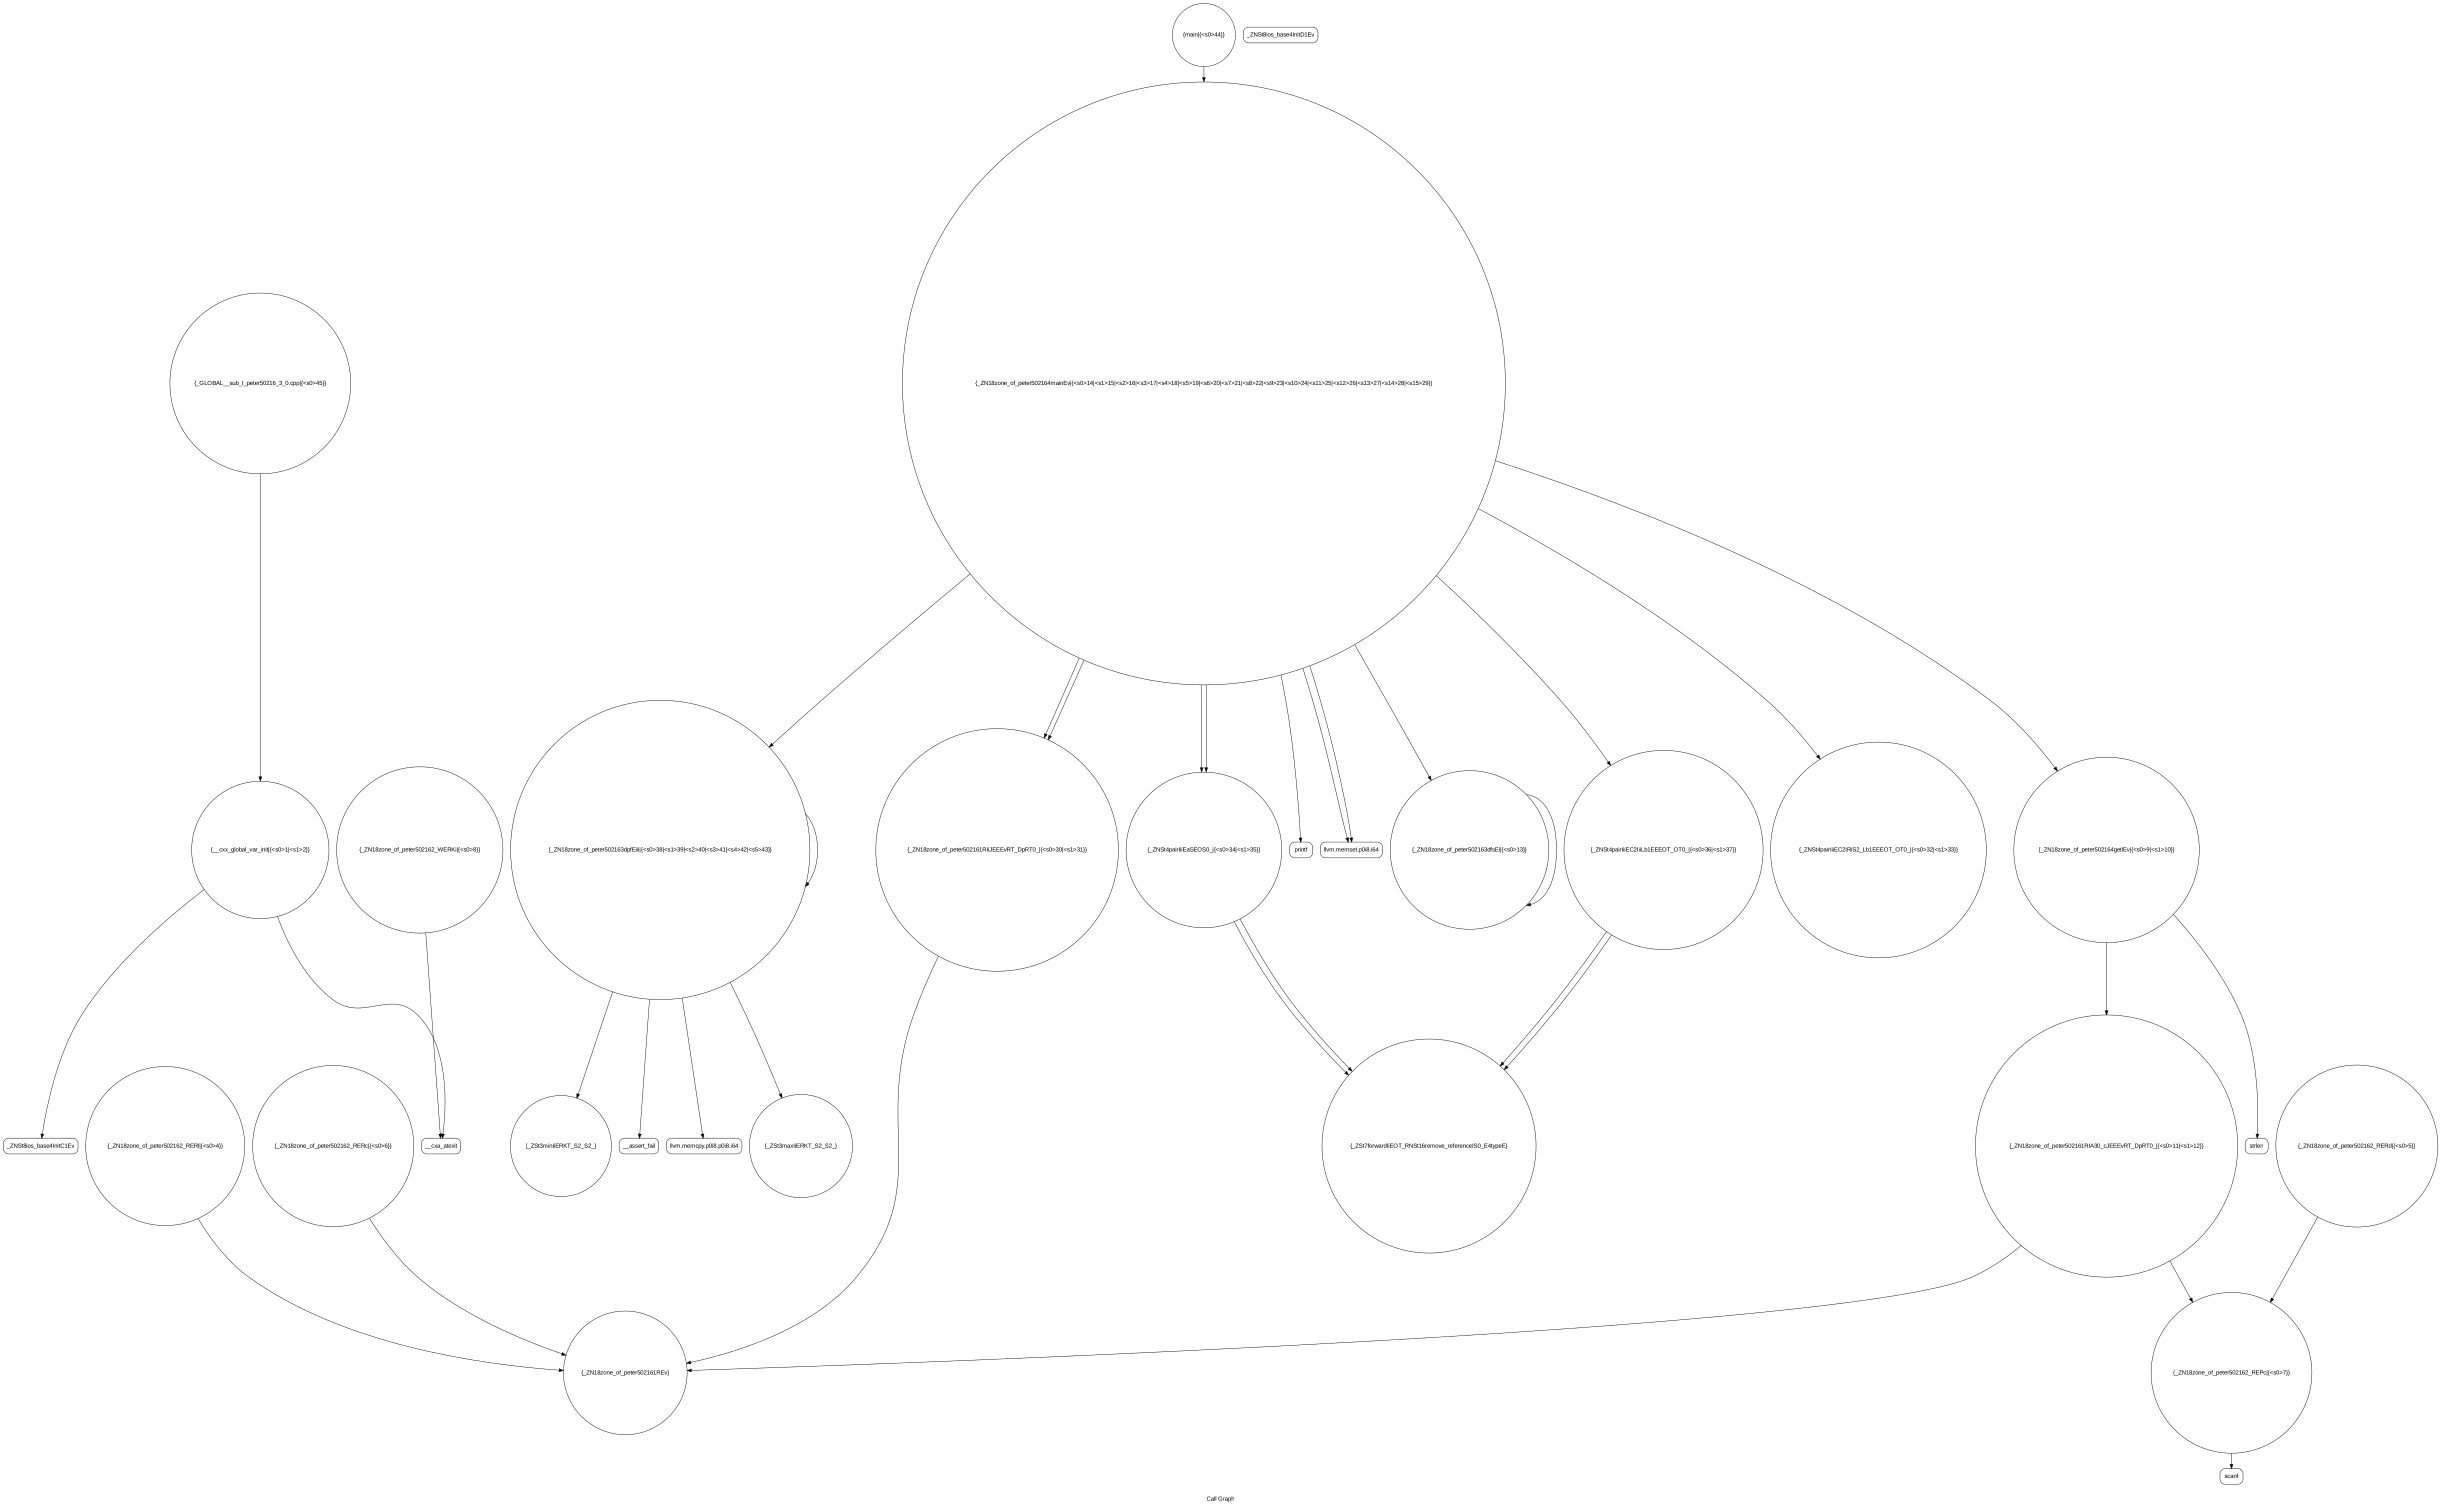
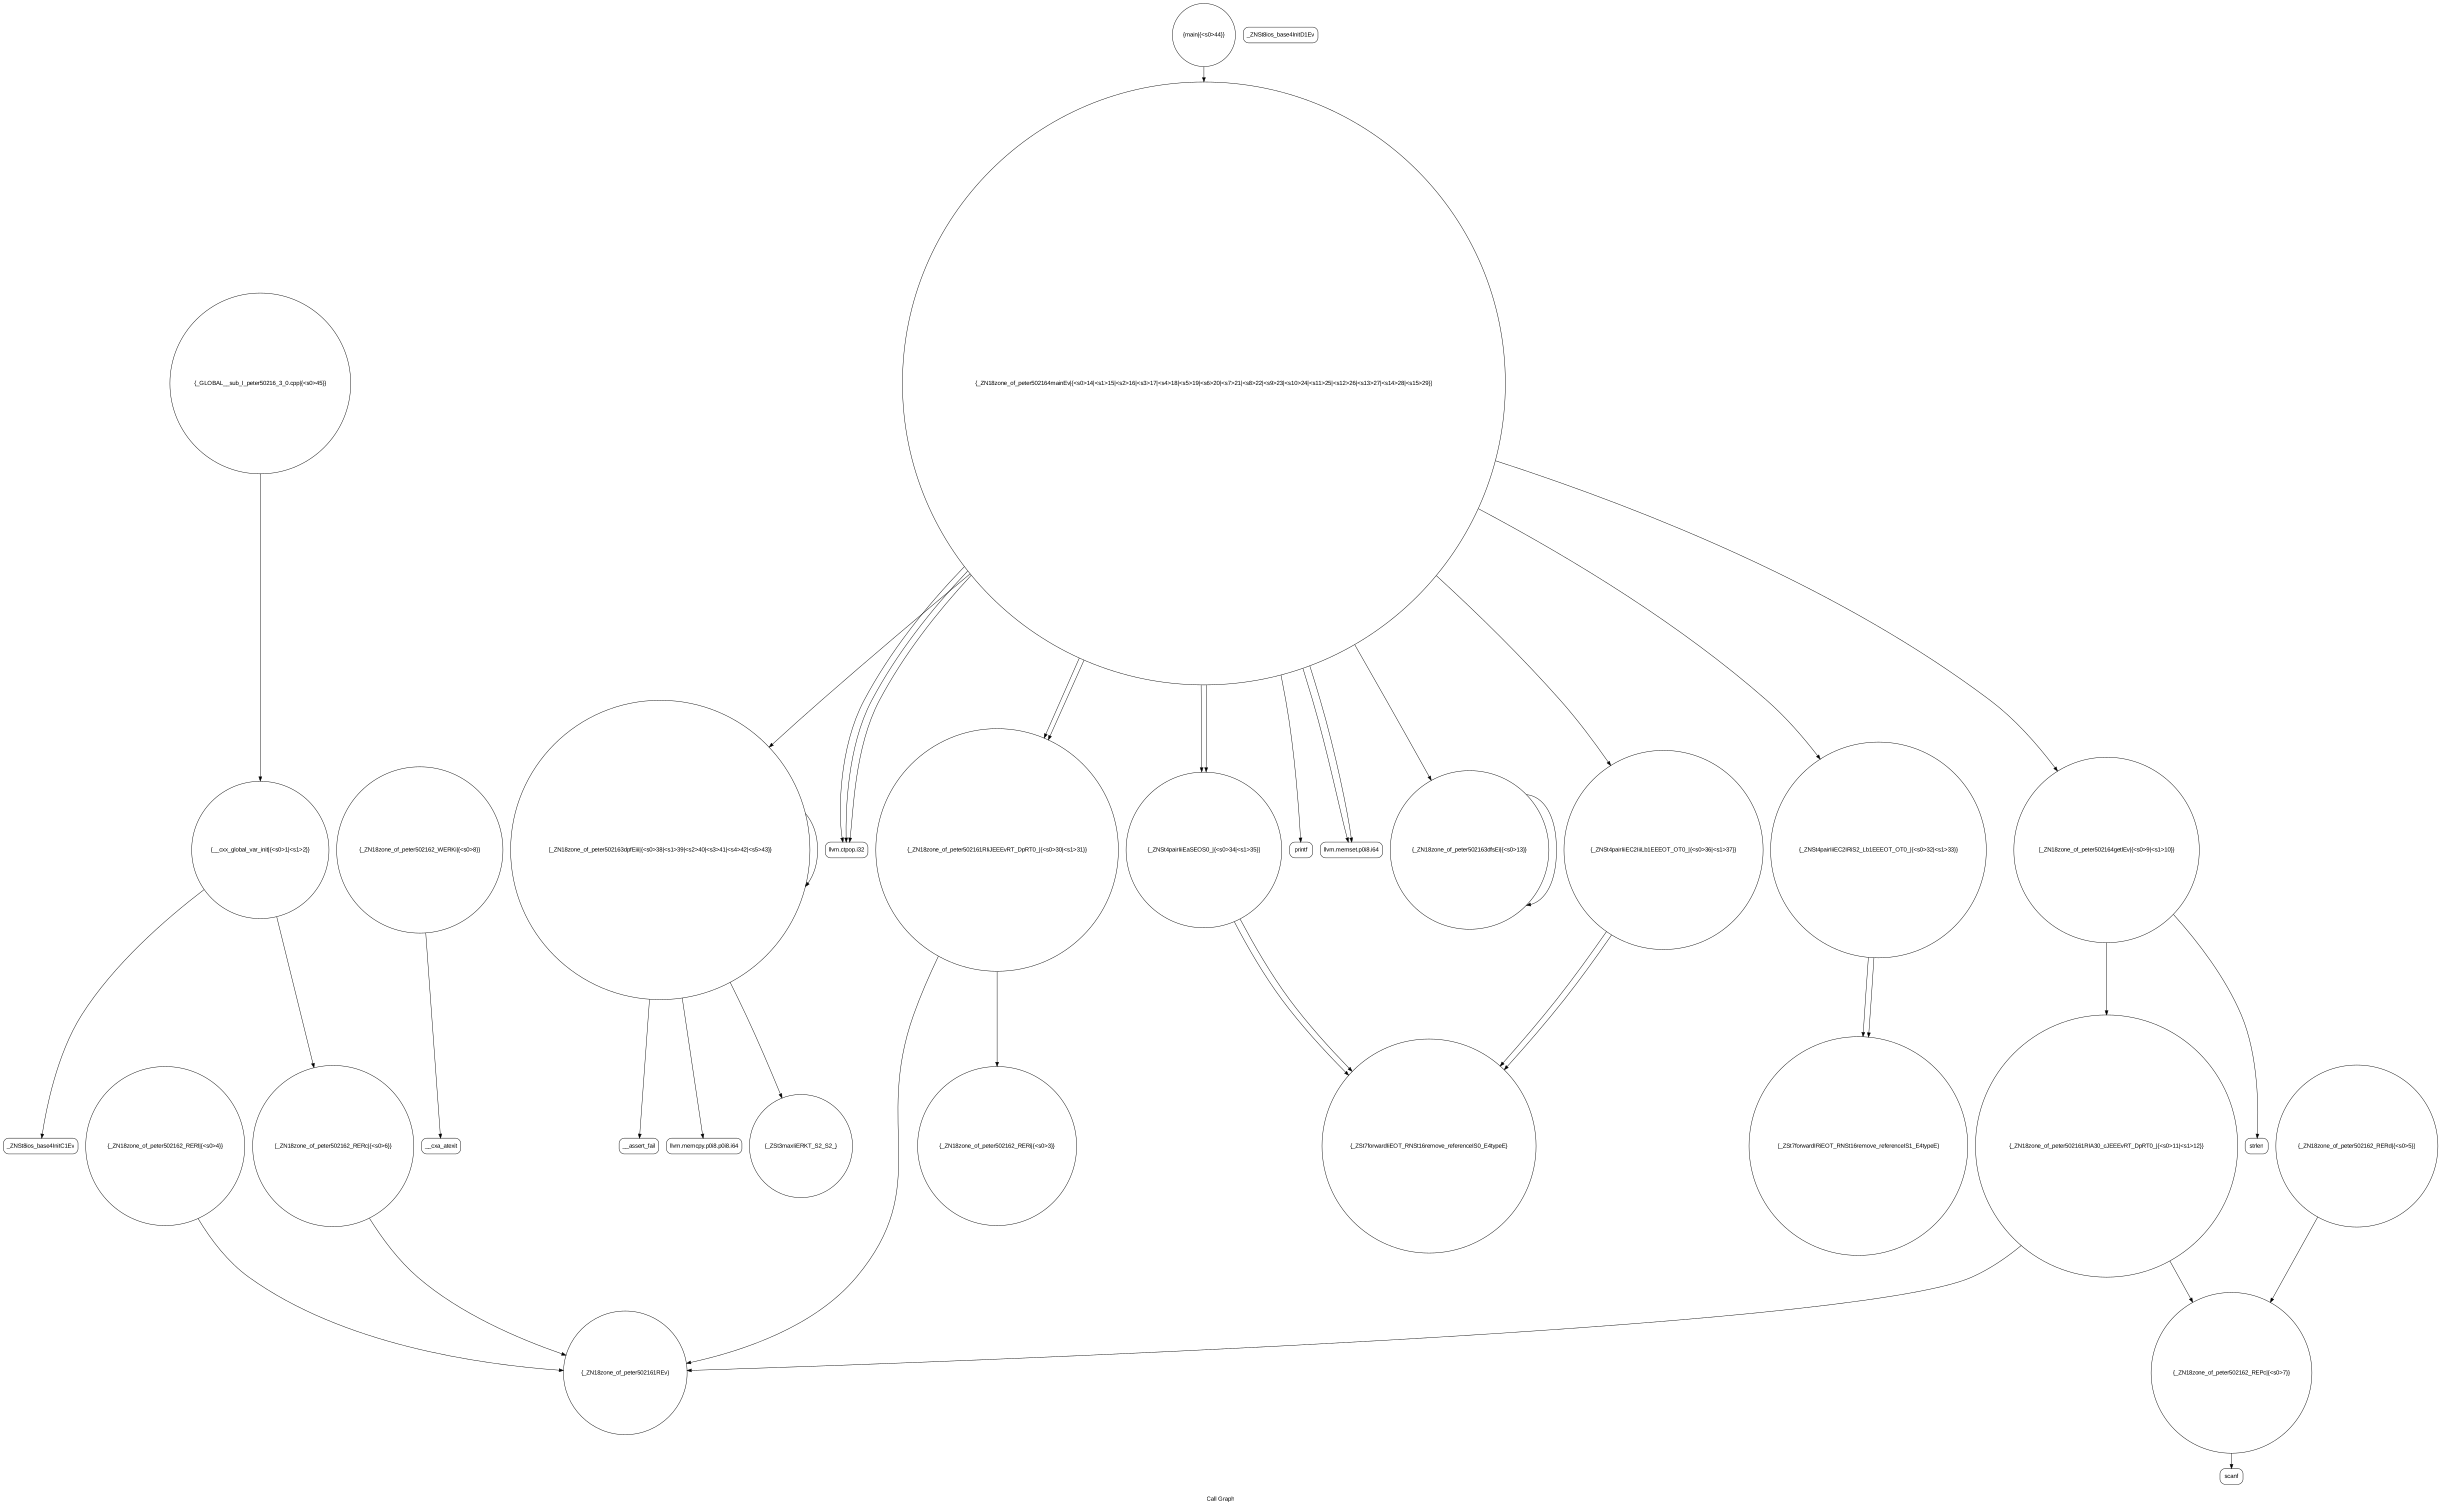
node "llvm.ctpop.i32": added
edge "{__cxx_global_var_init|{<s0>1|<s1>2}}" -> "__cxa_atexit": now "{__cxx_global_var_init|{<s0>1|<s1>2}}" -> "{_ZN18zone_of_peter502162_RERc|{<s0>6}}"
node "{_ZSt3minIiERKT_S2_S2_}": removed
node "{_ZN18zone_of_peter502162_RERi|{<s0>3}}": added
node "{_ZSt7forwardIRiEOT_RNSt16remove_referenceIS1_E4typeE}": added
